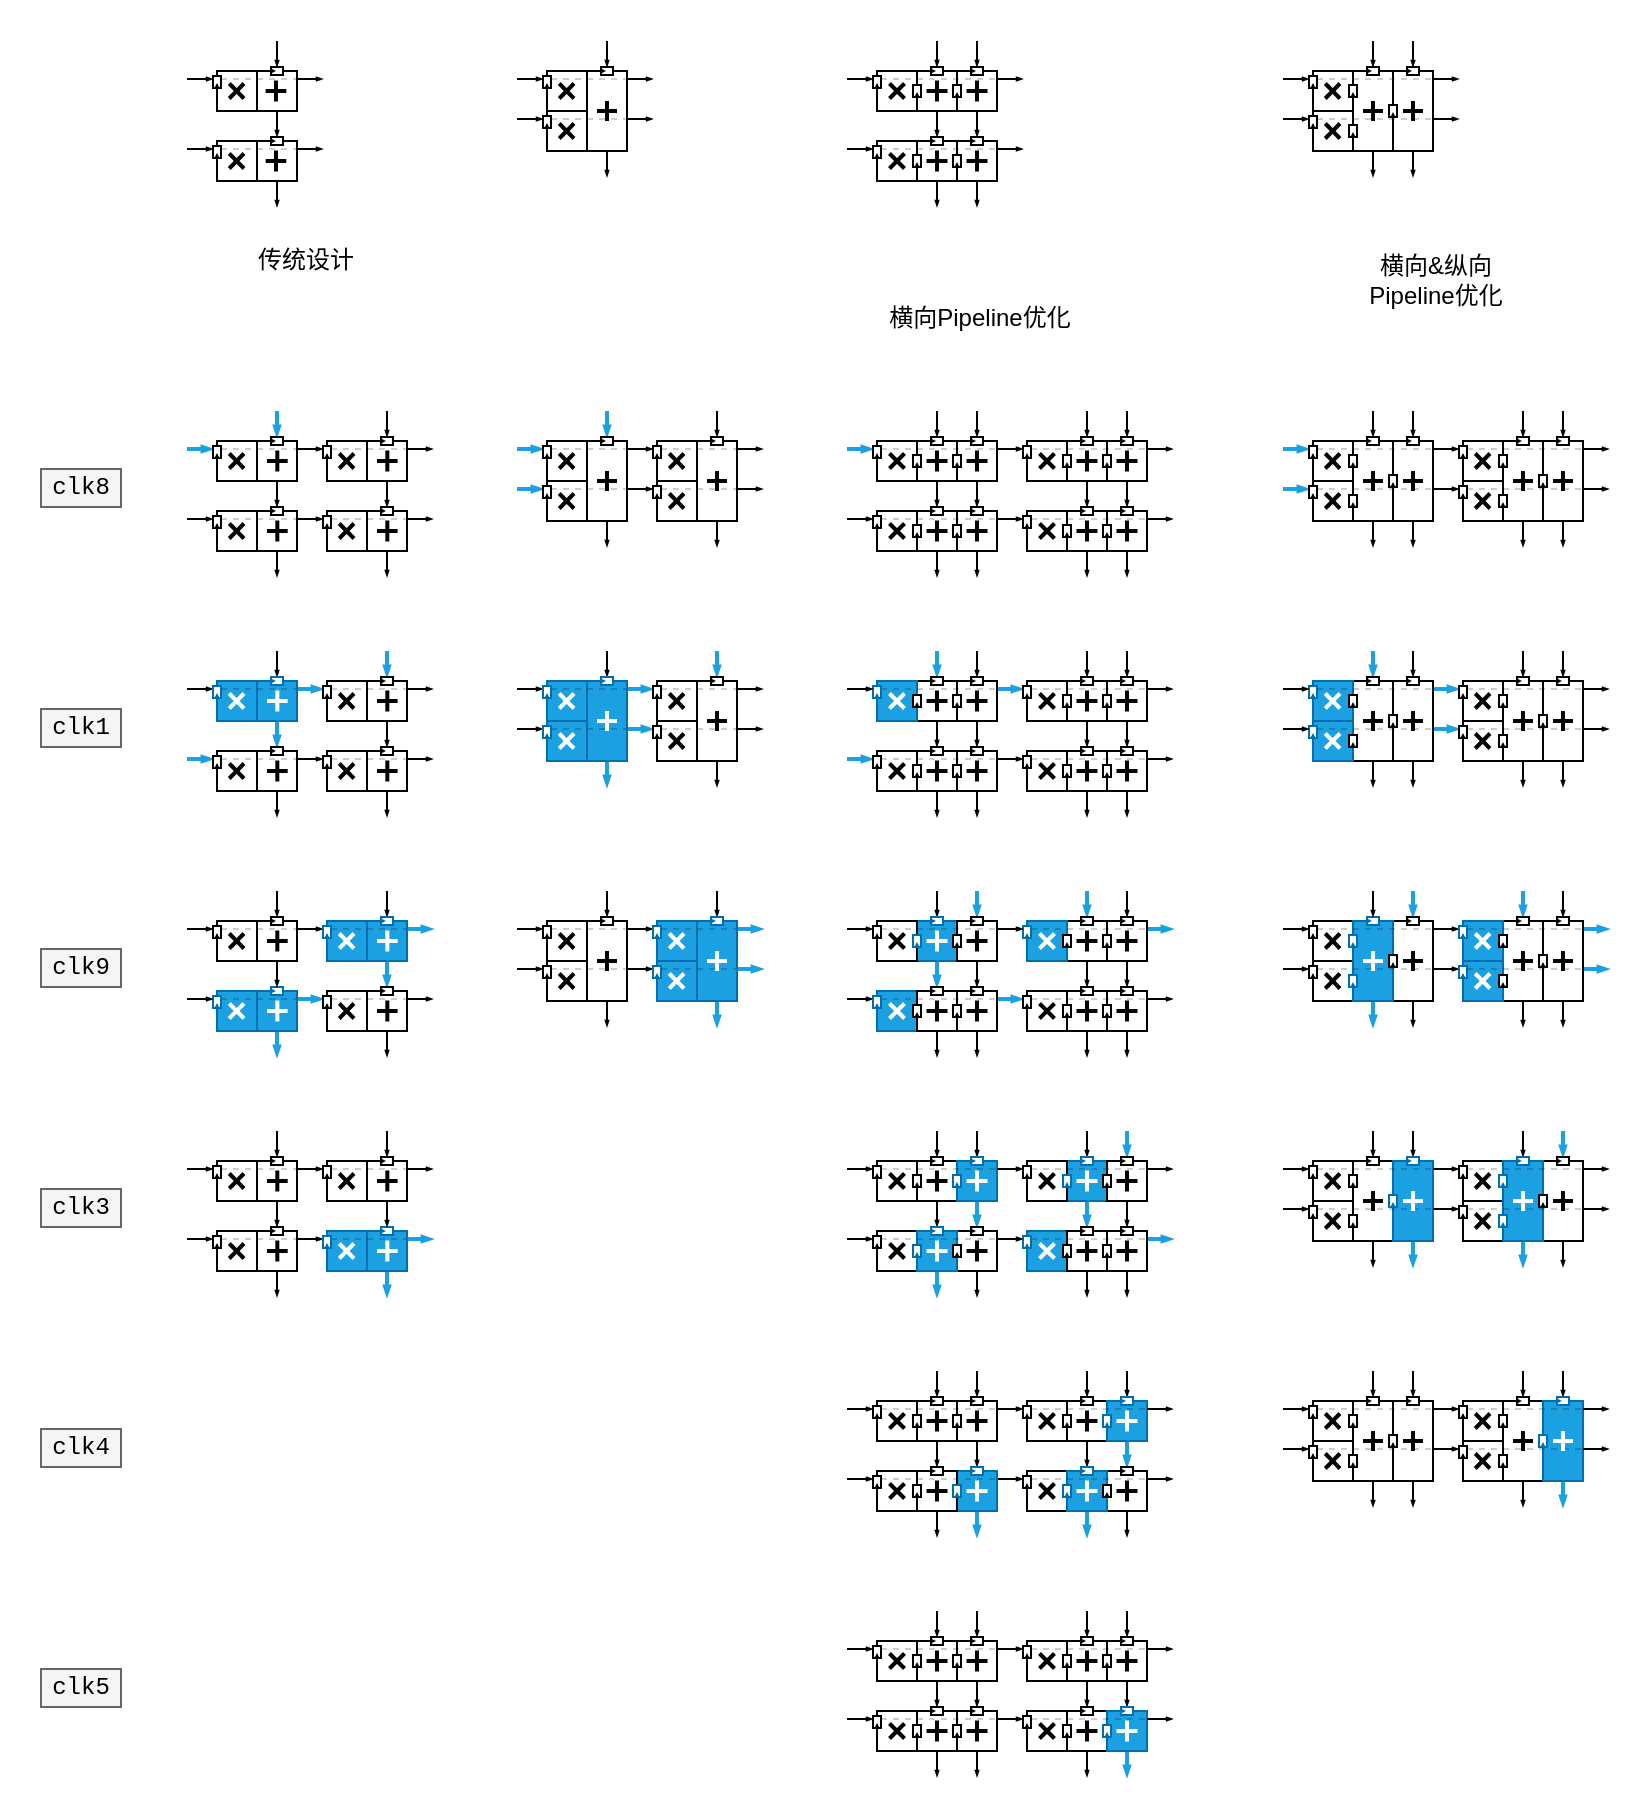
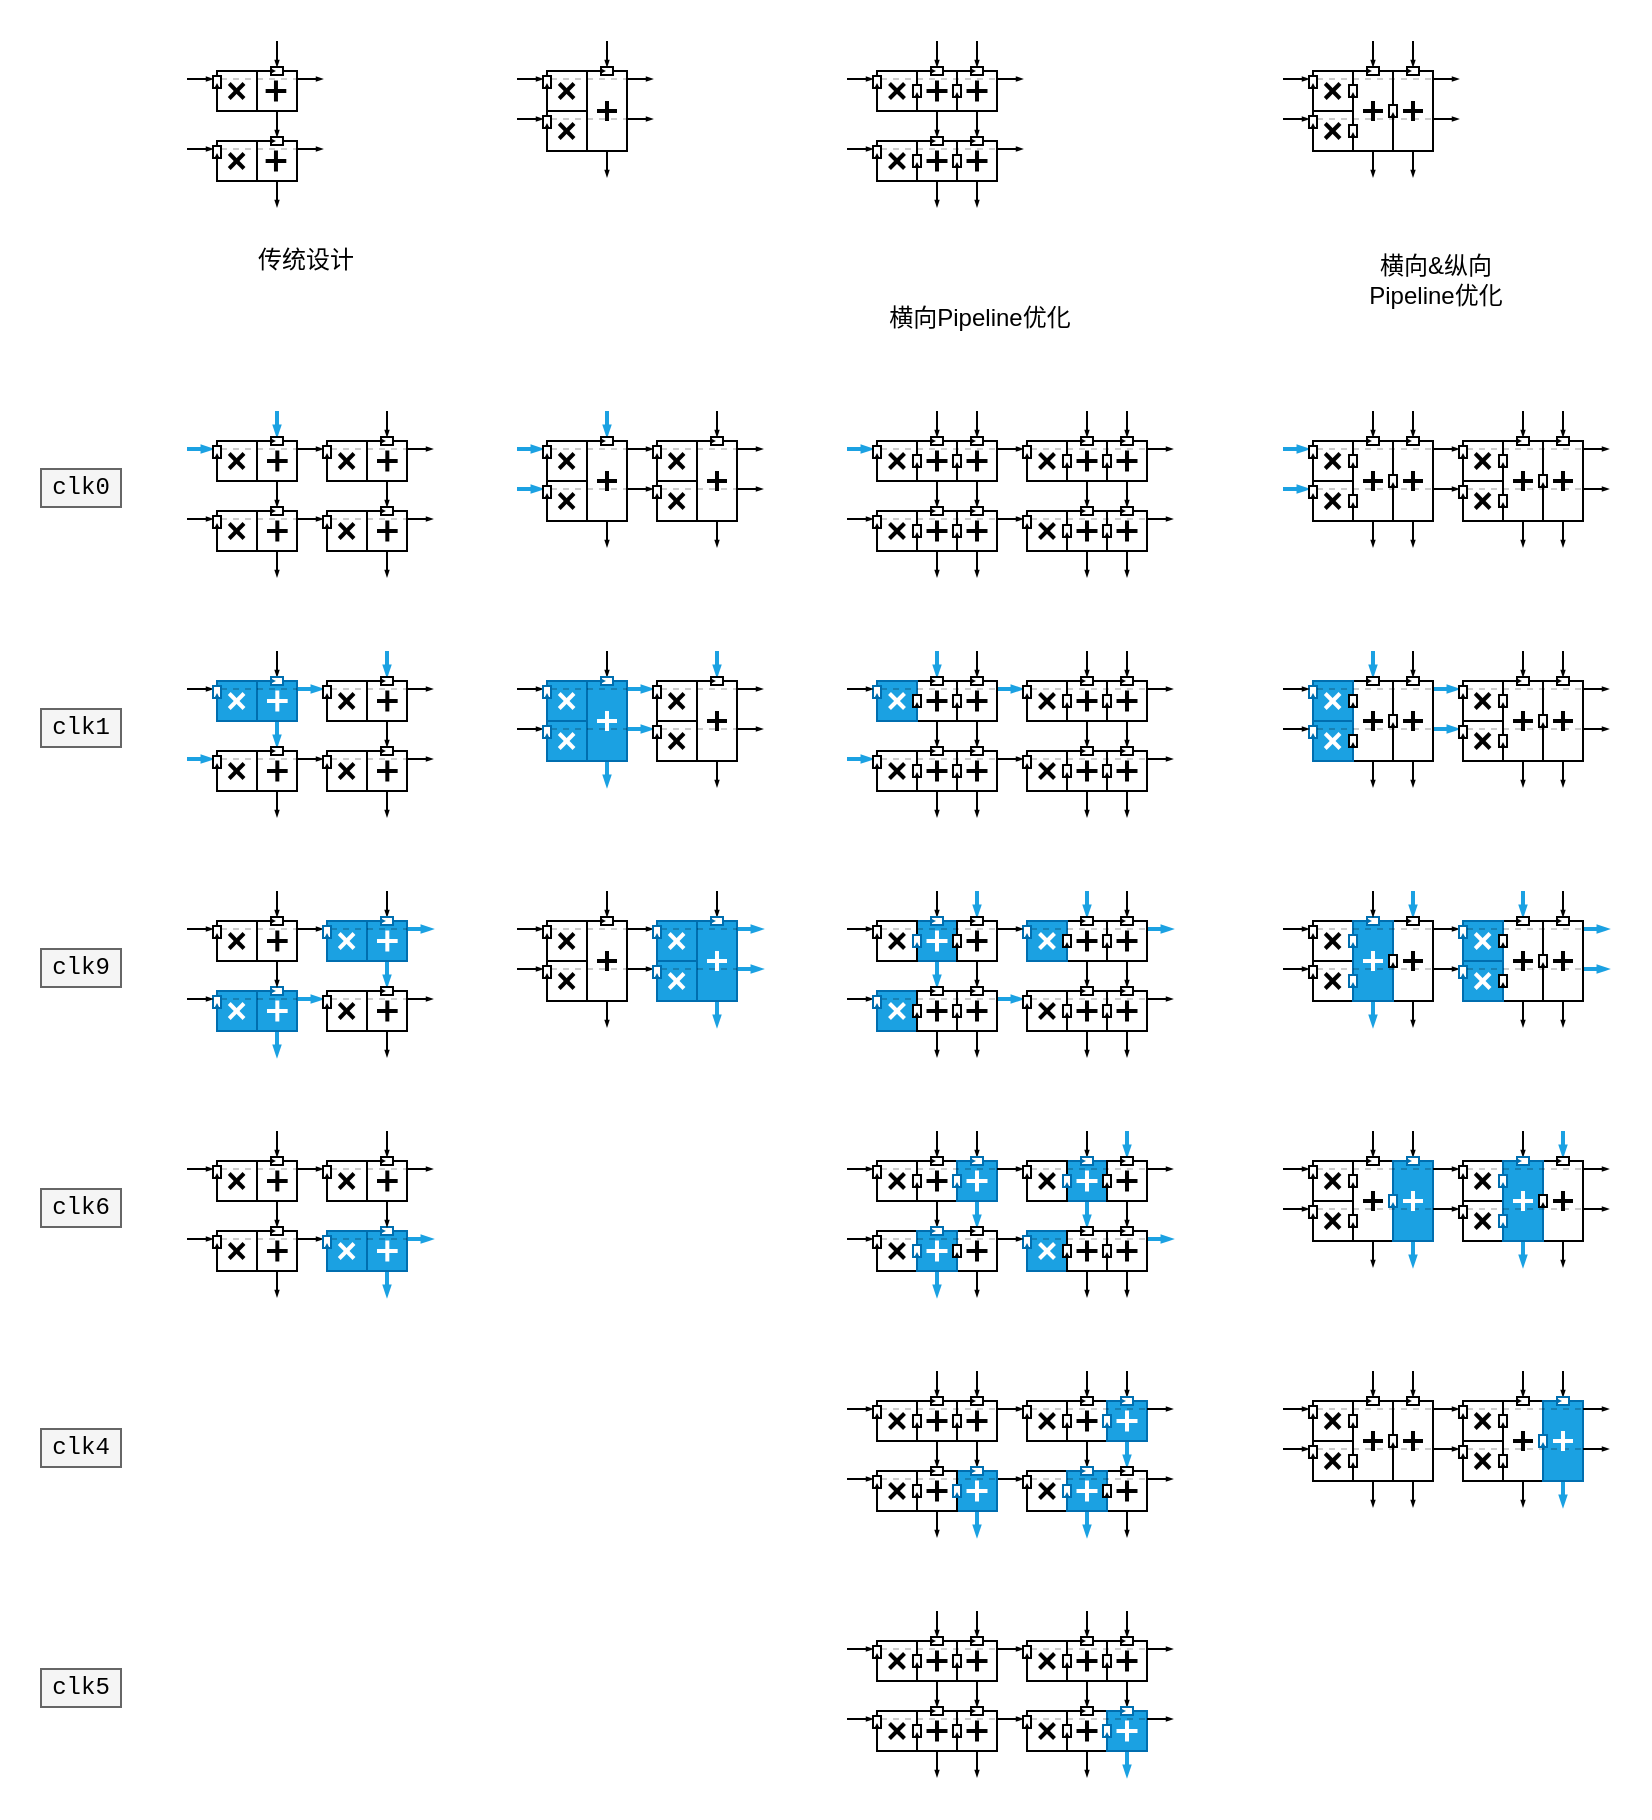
node "clk8": label "clk8" -> "clk0"
node "clk3": label "clk3" -> "clk6"
